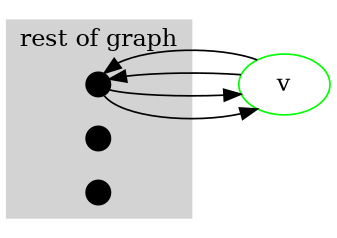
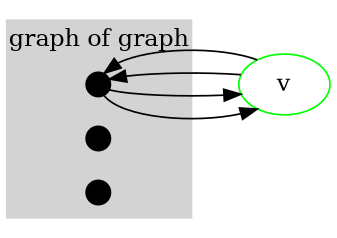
cluster "rest of graph": label "rest of graph" -> "graph of graph"
